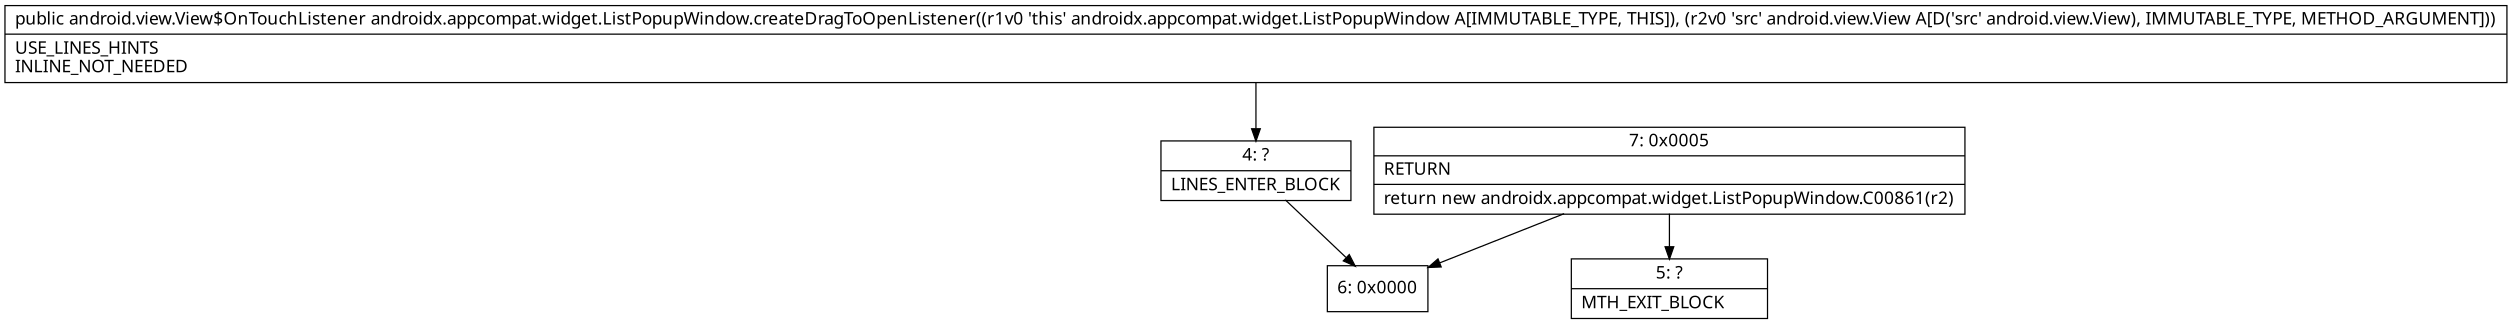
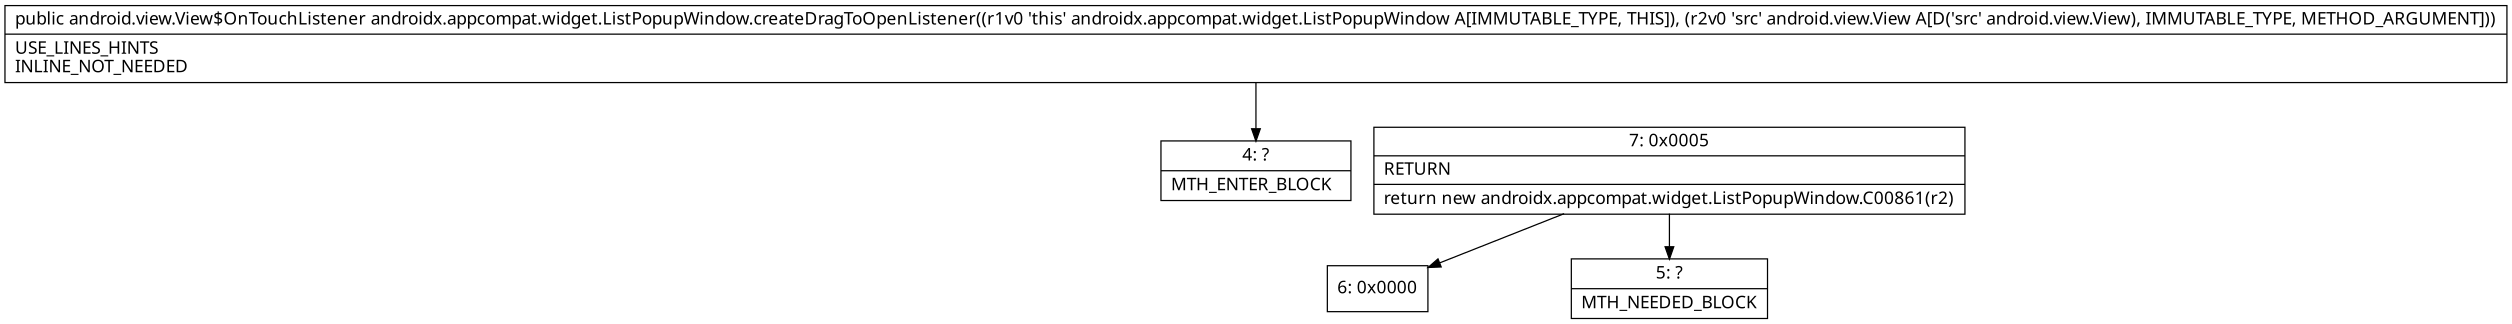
node "4: ?": text "LINES_ENTER_BLOCK" -> "MTH_ENTER_BLOCK"
edge "4: ?" -> "6: 0x0000": removed
node "5: ?": text "MTH_EXIT_BLOCK" -> "MTH_NEEDED_BLOCK"
